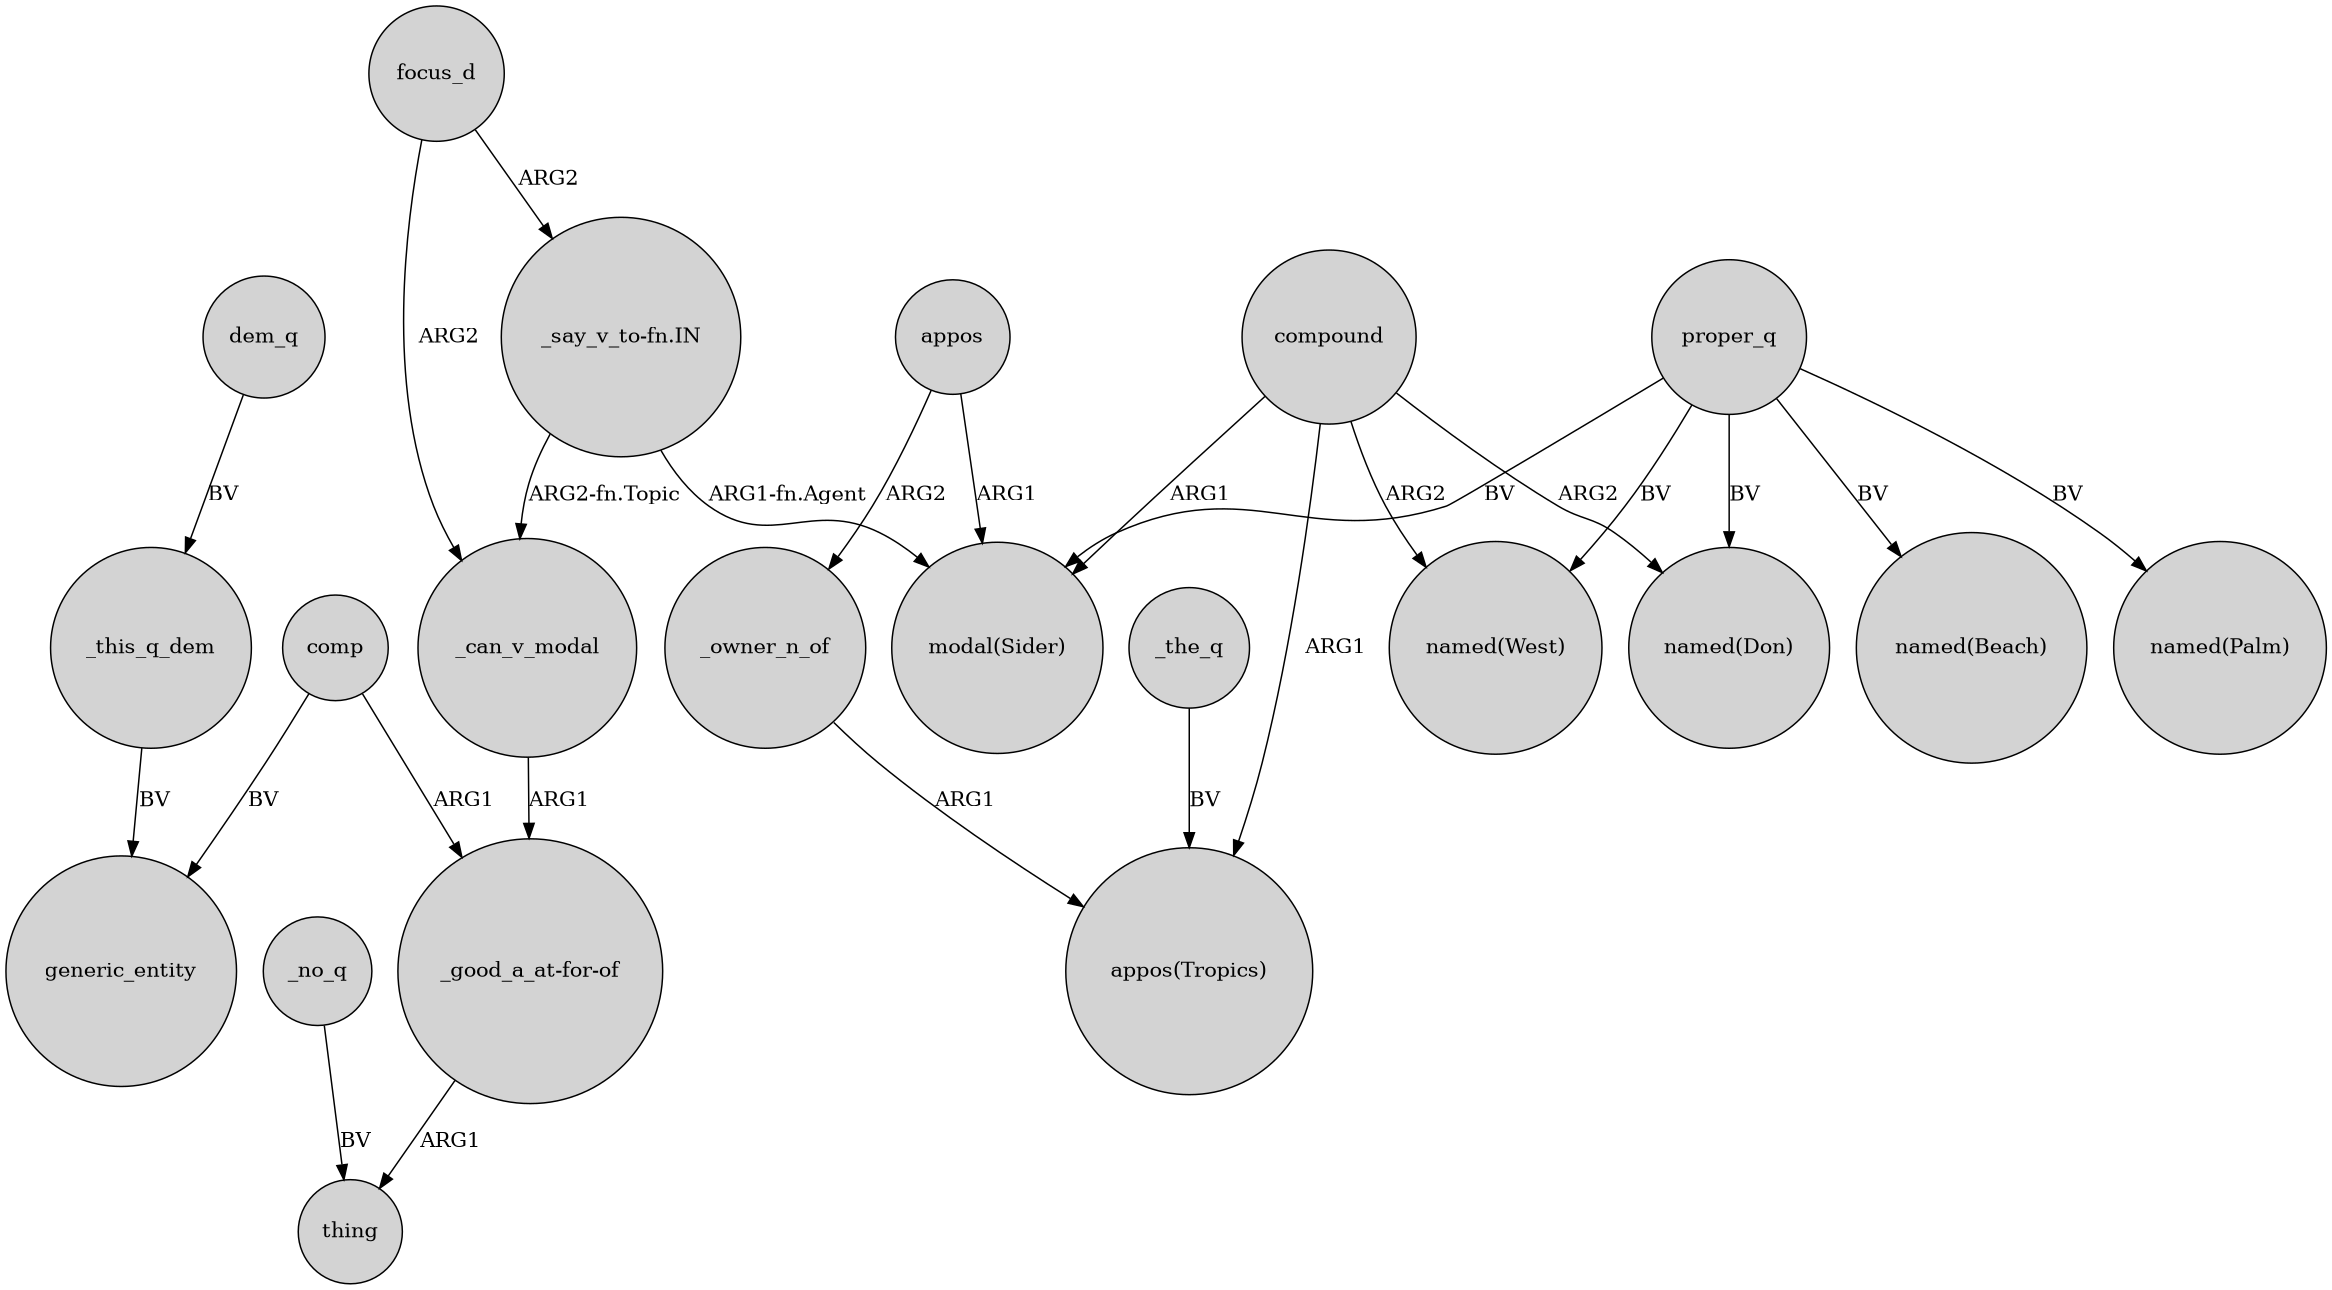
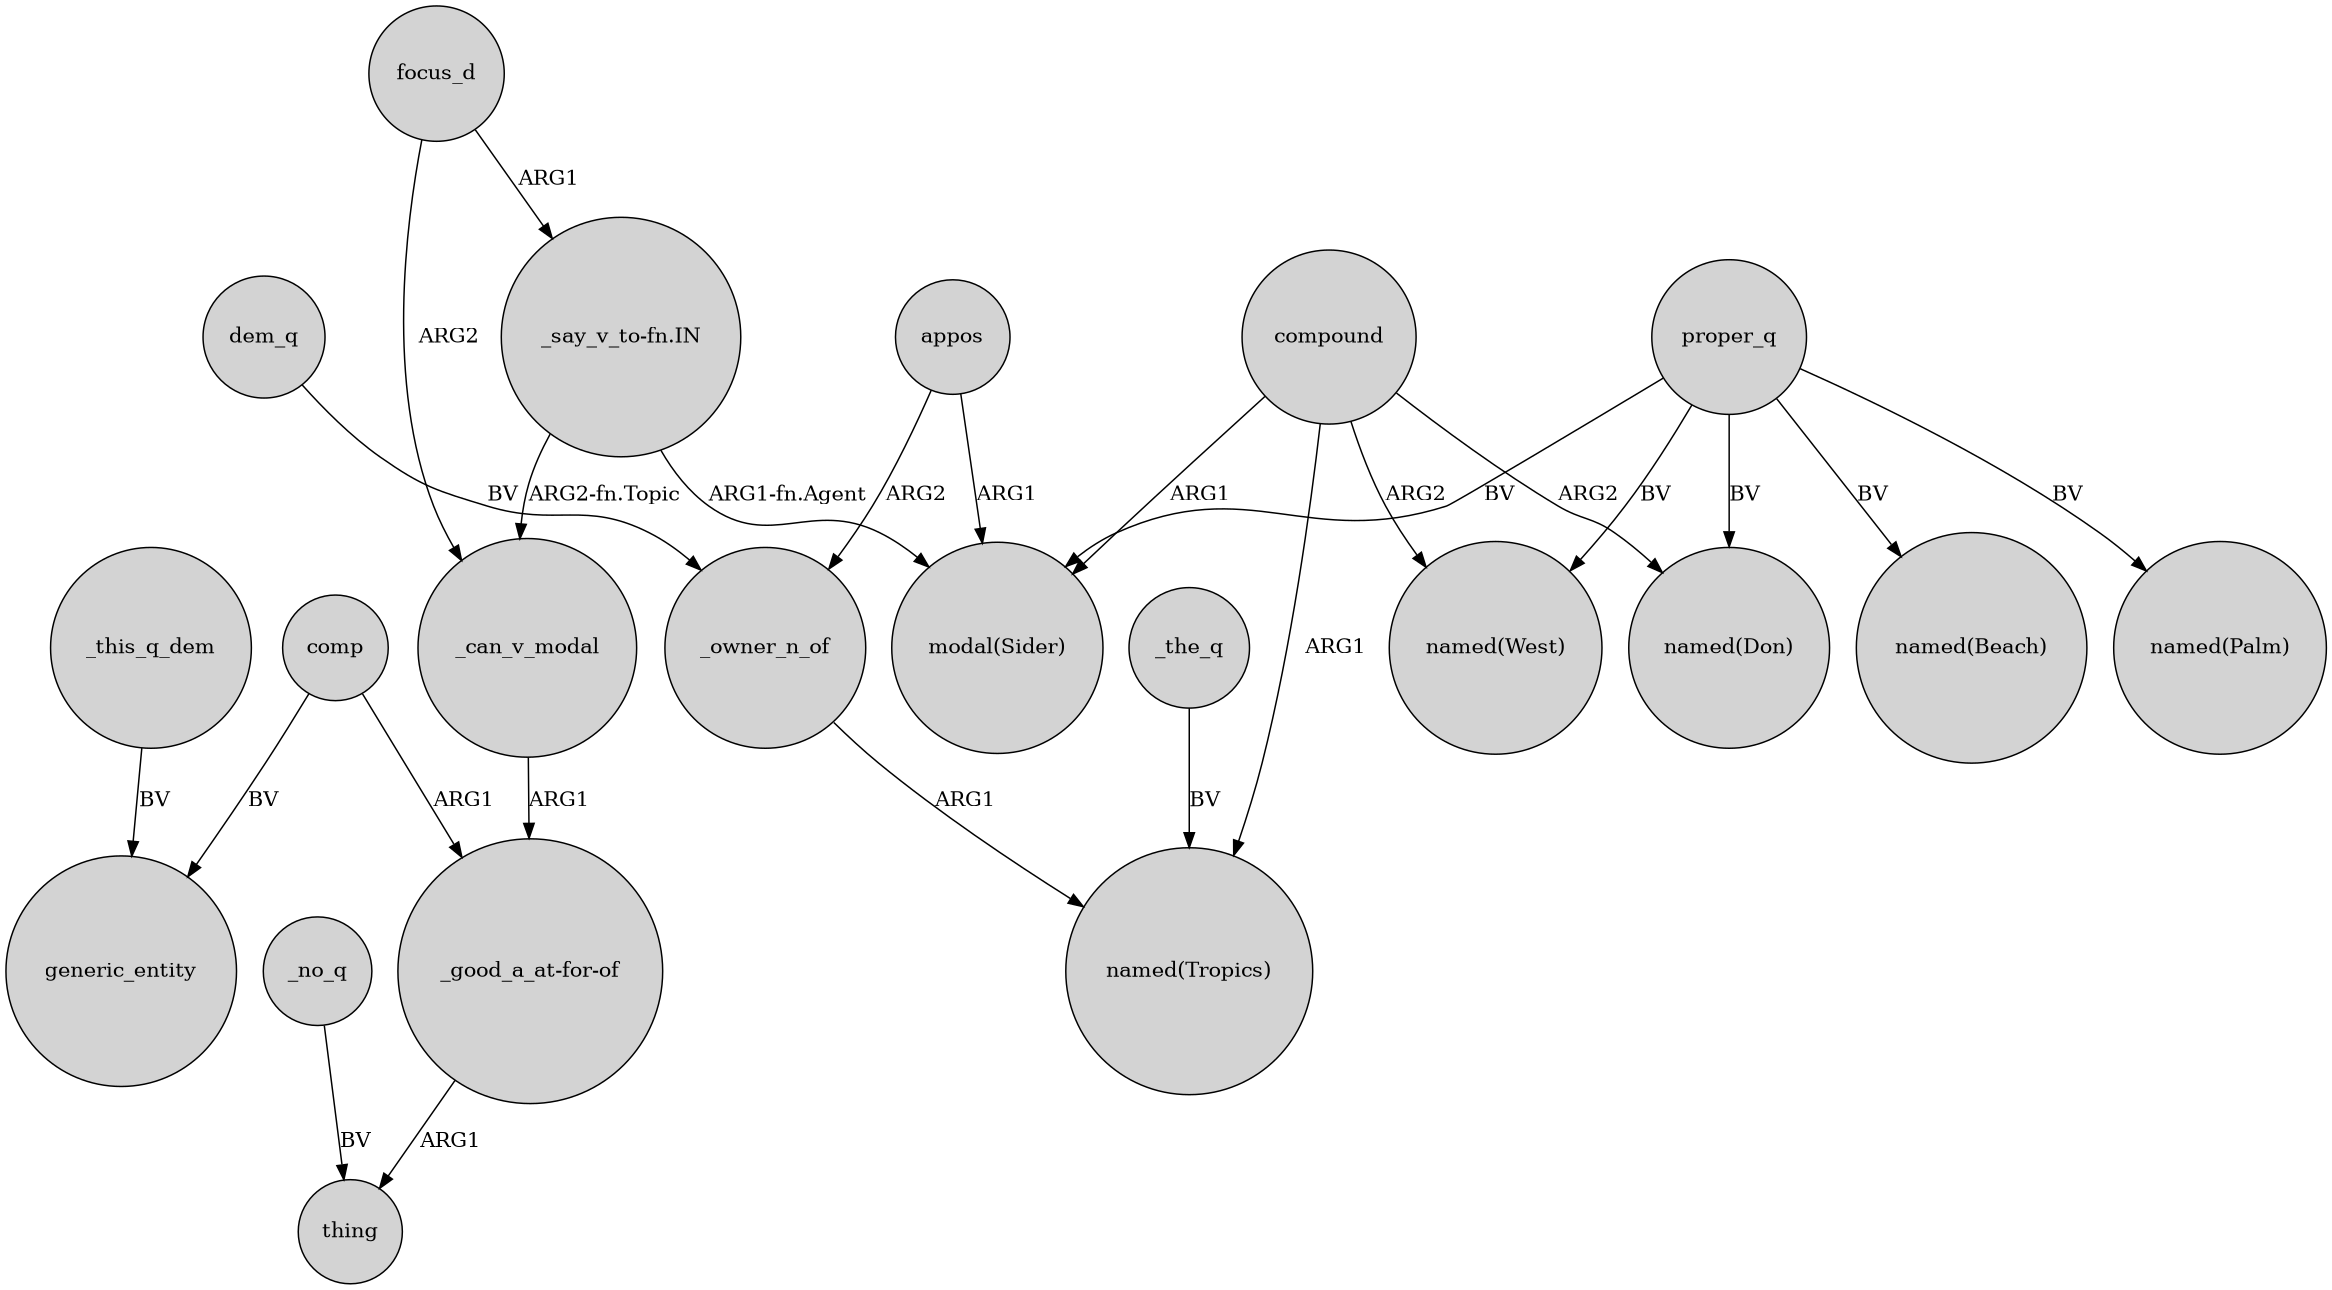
edge "focus_d" -> "_say_v_to-fn.IN": label "ARG2" -> "ARG1"
edge "dem_q" -> "_this_q_dem": now "dem_q" -> "_owner_n_of"
node "appos(Tropics)": label "appos(Tropics)" -> "named(Tropics)"
